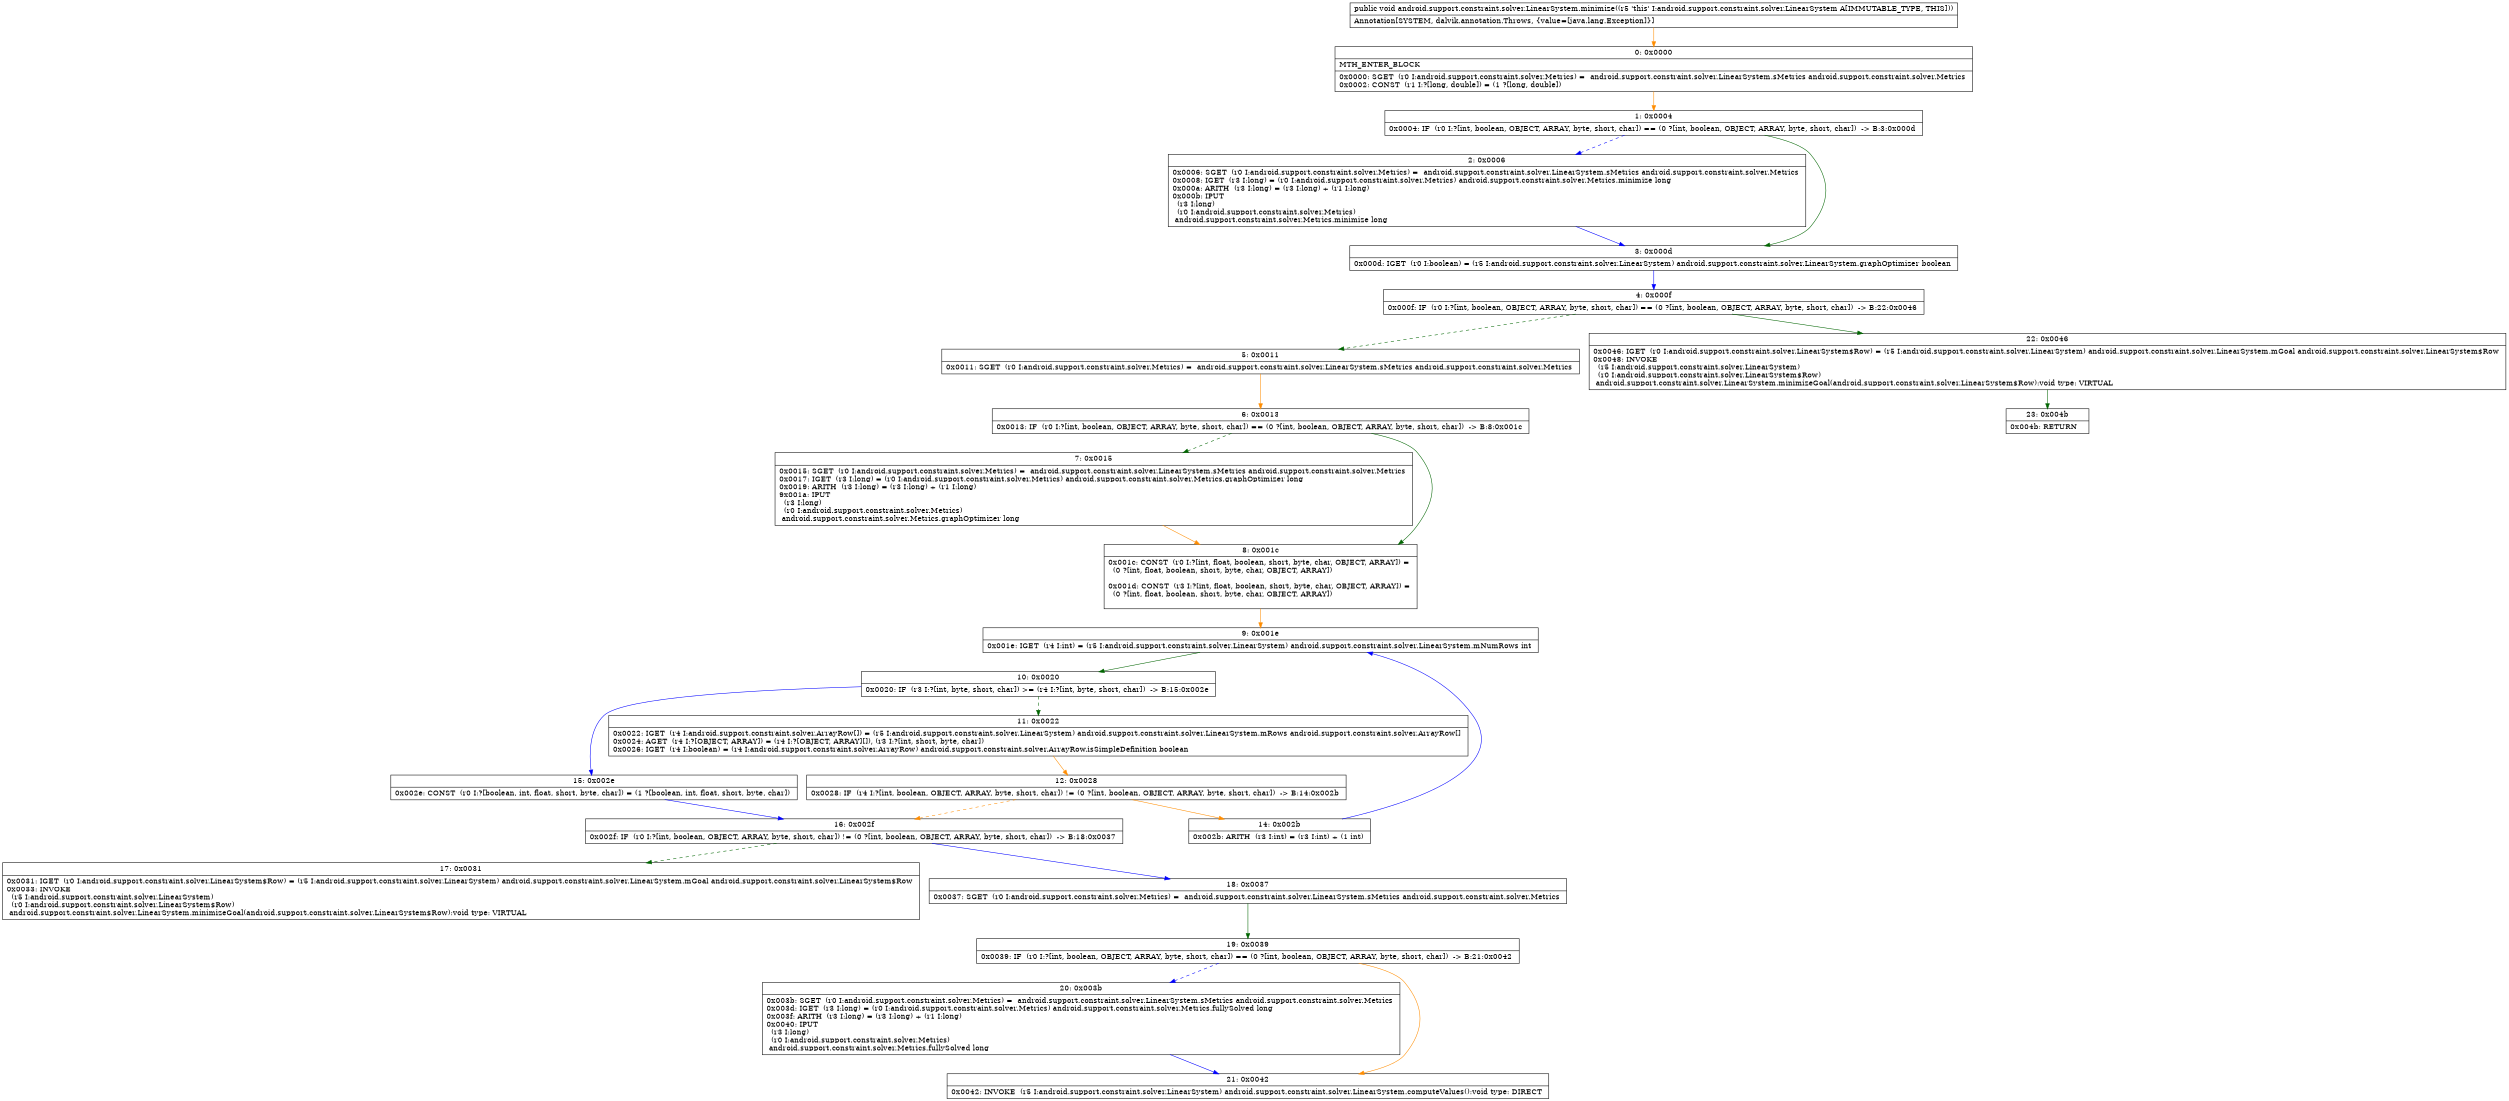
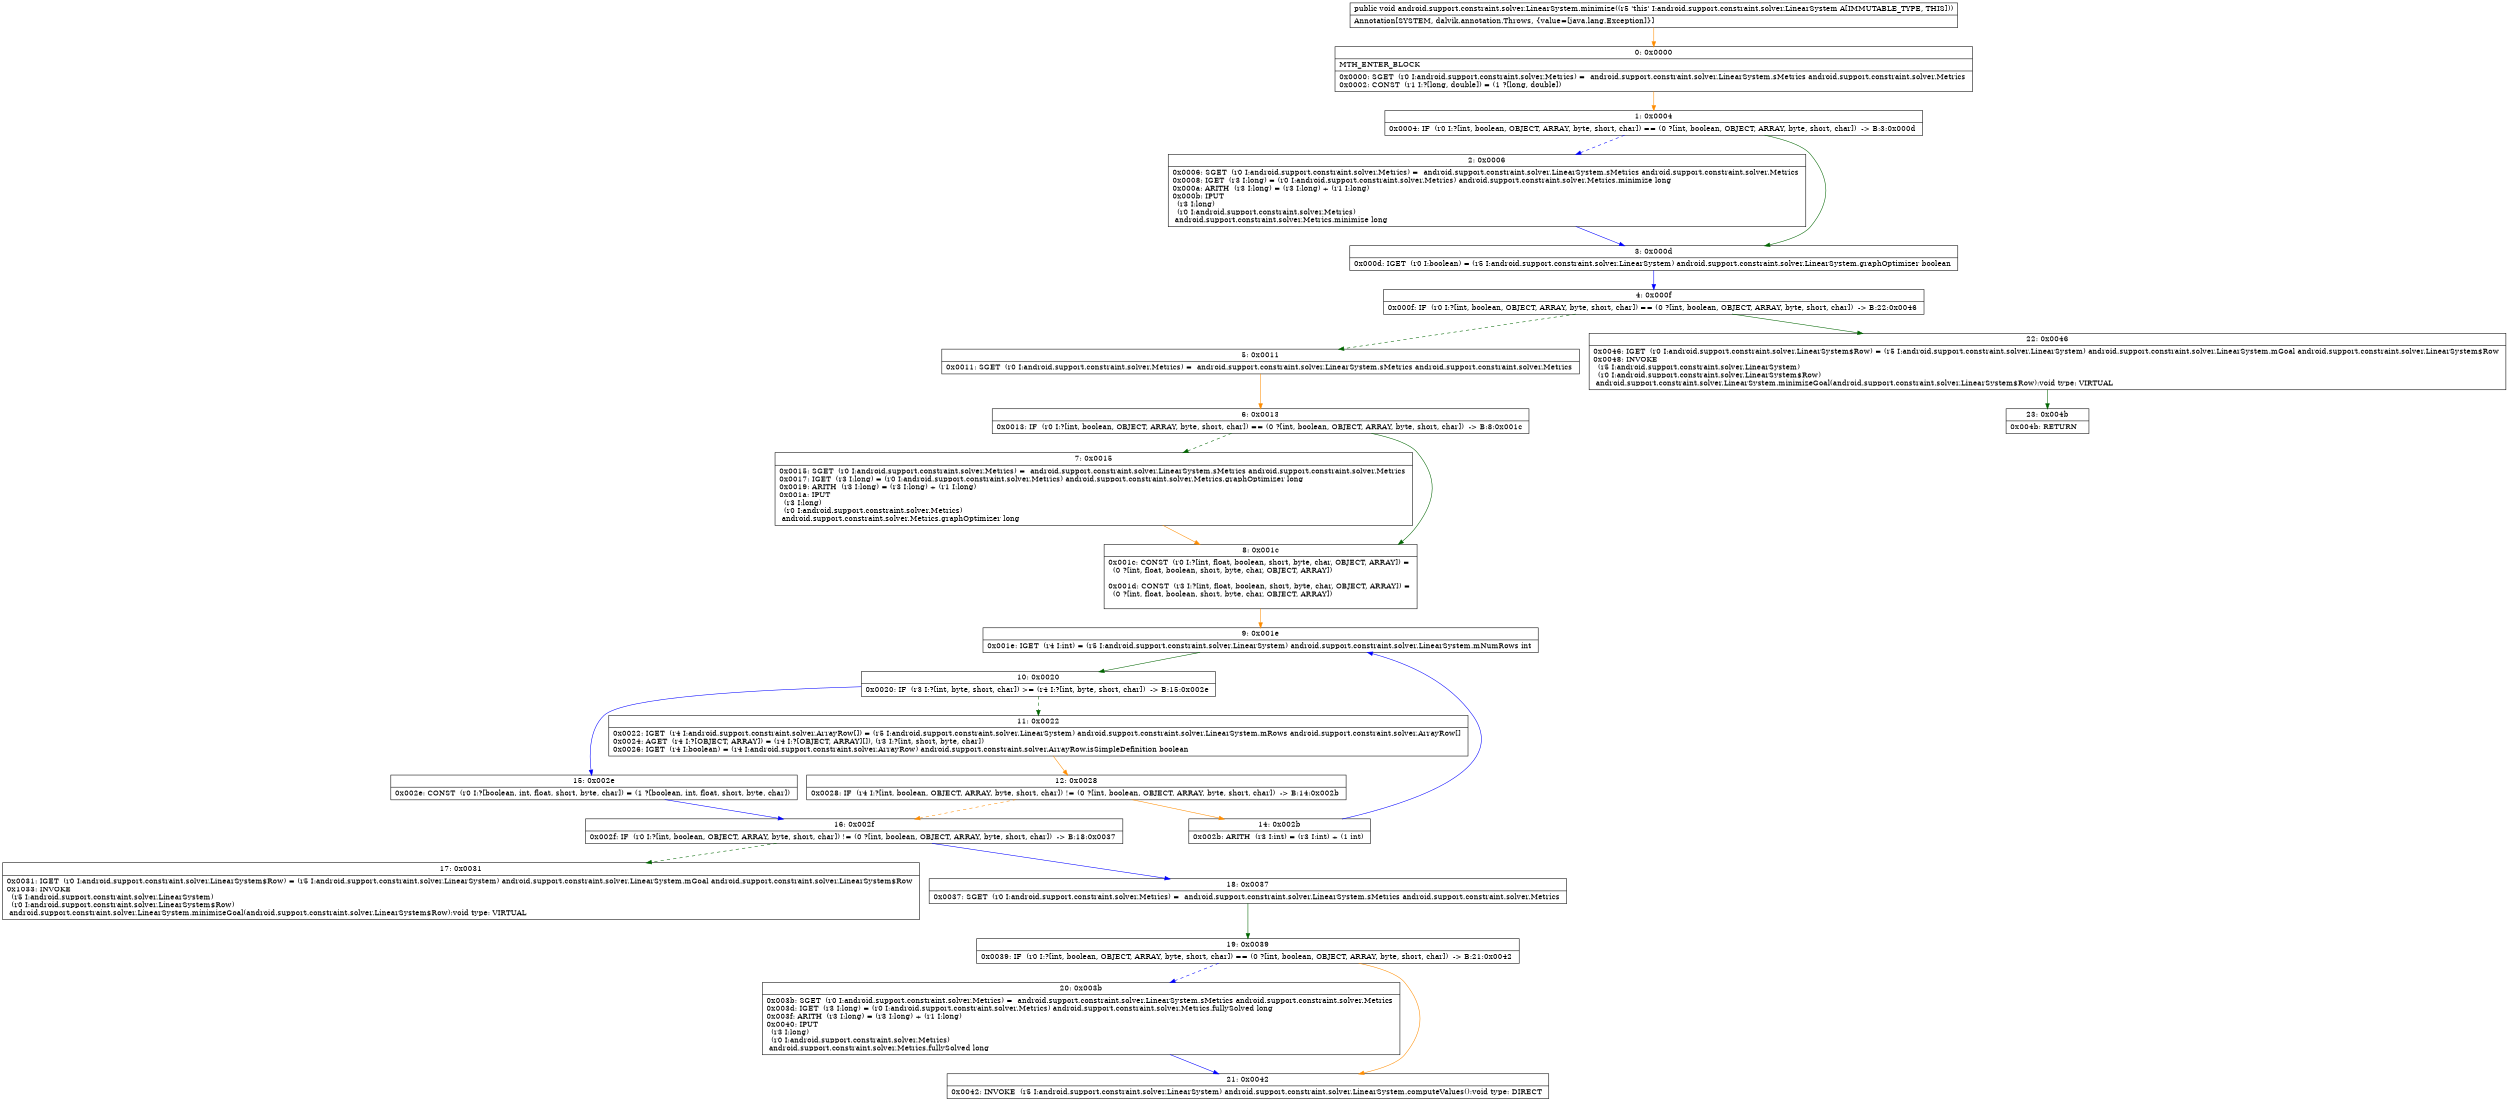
node "7: 0x0015": text "9x001a: IPUT" -> "0x001a: IPUT"
node "17: 0x0031": text "0x0033: INVOKE" -> "0x1033: INVOKE"
